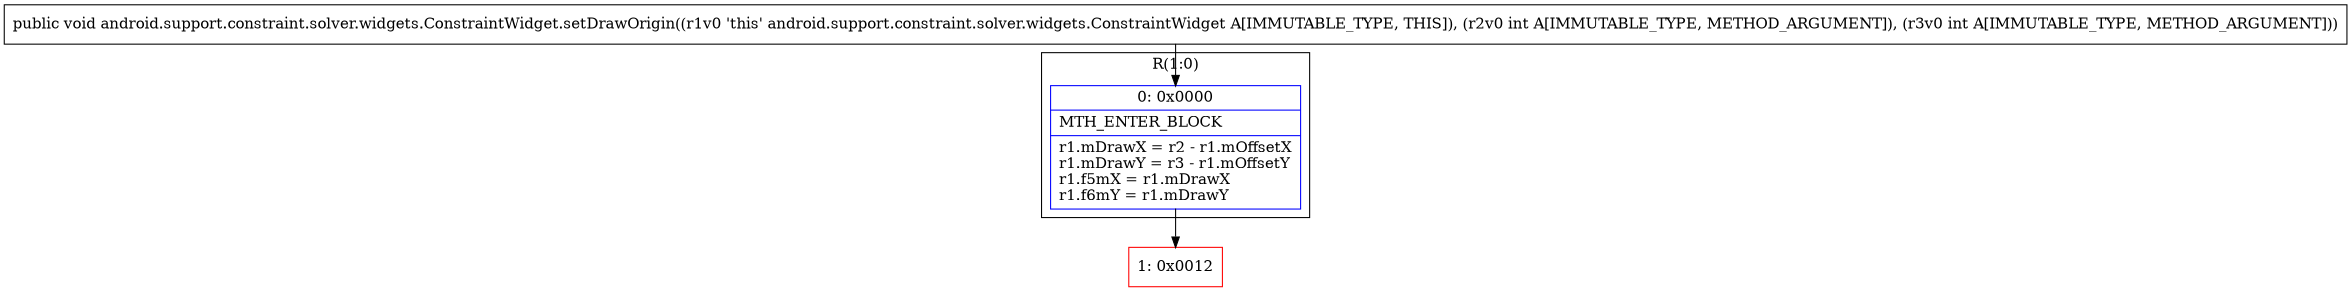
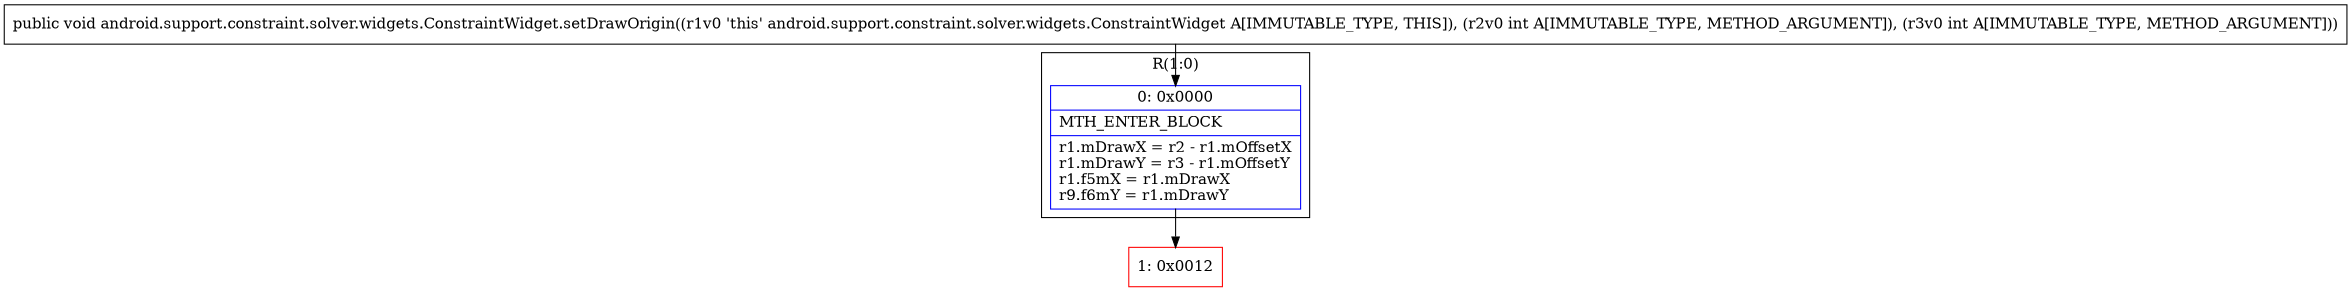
node "0: 0x0000": text "r1.f6mY = r1.mDrawY" -> "r9.f6mY = r1.mDrawY"
